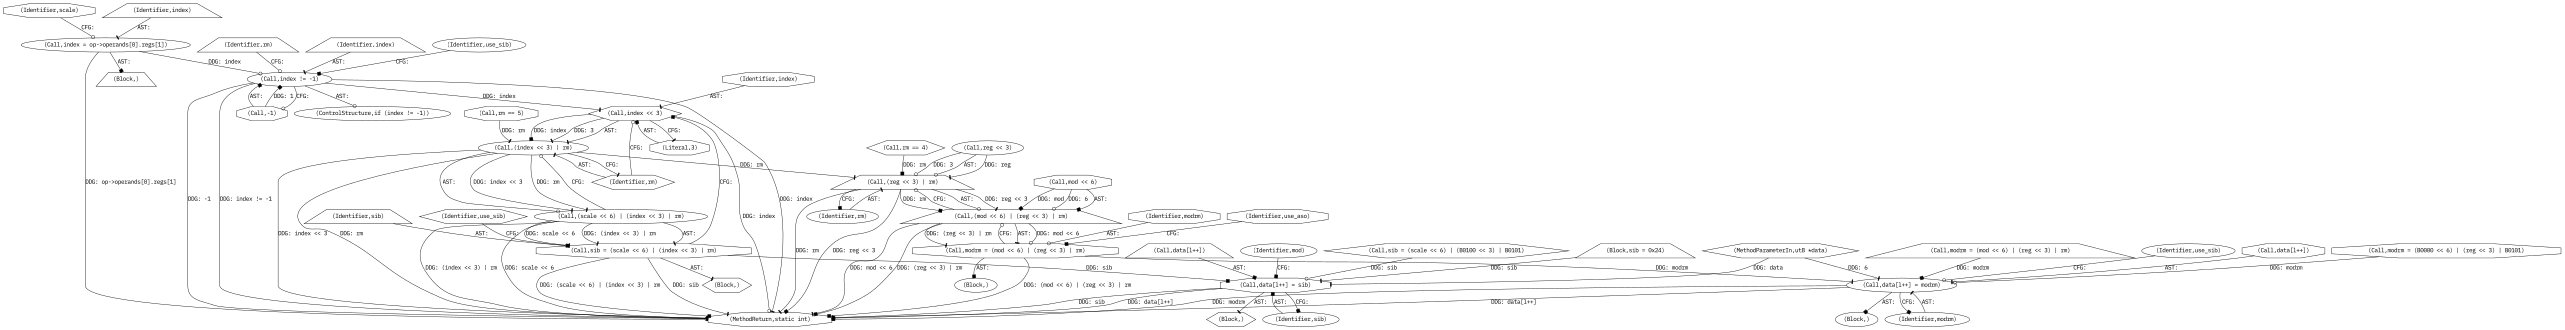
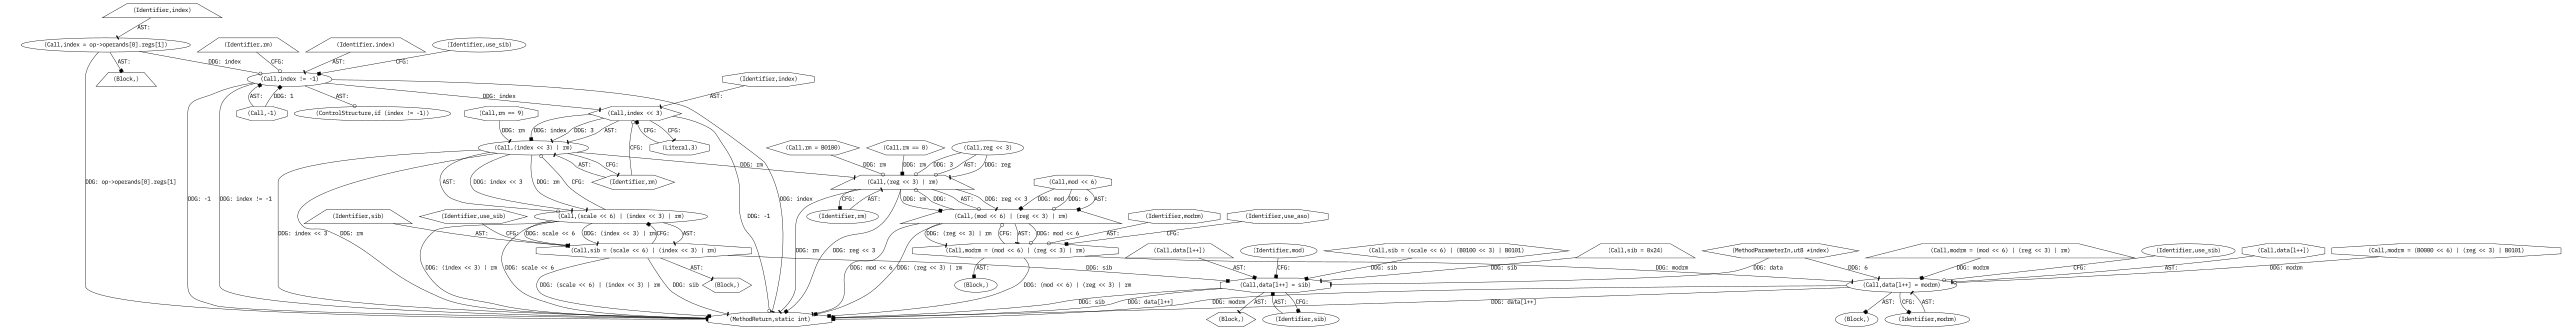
node "(Identifier,scale)": removed
edge "(Call,index != -1)" -> "(Call,-1)": removed, label "CFG:"
node "(Call,rm == 5)": label "(Call,rm == 5)" -> "(Call,rm == 9)"
edge "(Literal,3)" -> "(Call,index << 3)": label "AST: " -> "CFG: "
node "(Call,rm = B0100)": added
node "(Call,rm == 4)": label "(Call,rm == 4)" -> "(Call,rm == 0)"
edge "(Call,sib = (scale << 6) | (index << 3) | rm)" -> "(Call,index << 3)": now "(Call,sib = (scale << 6) | (index << 3) | rm)" -> "(Call,(scale << 6) | (index << 3) | rm)"
edge "(Call,(mod << 6) | (reg << 3) | rm)" -> "(Call,(reg << 3) | rm)": label "CFG: " -> "DDG: "
edge "(Call,index << 3)" -> "(MethodReturn,static int)": label "DDG: index" -> "DDG: -1"
node "(Block,sib = 0x24)": label "(Block,sib = 0x24)" -> "(Call,sib = 0x24)"
node "(MethodParameterIn,ut8 *data)": label "(MethodParameterIn,ut8 *data)" -> "(MethodParameterIn,ut8 *index)"
edge "(Call,sib = (scale << 6) | (B0100 << 3) | B0101)" -> "(Call,data[l++] = sib)": arrowhead odot -> box
edge "(Call,index = op->operands[0].regs[1])" -> "(MethodReturn,static int)": arrowhead odot -> tee
